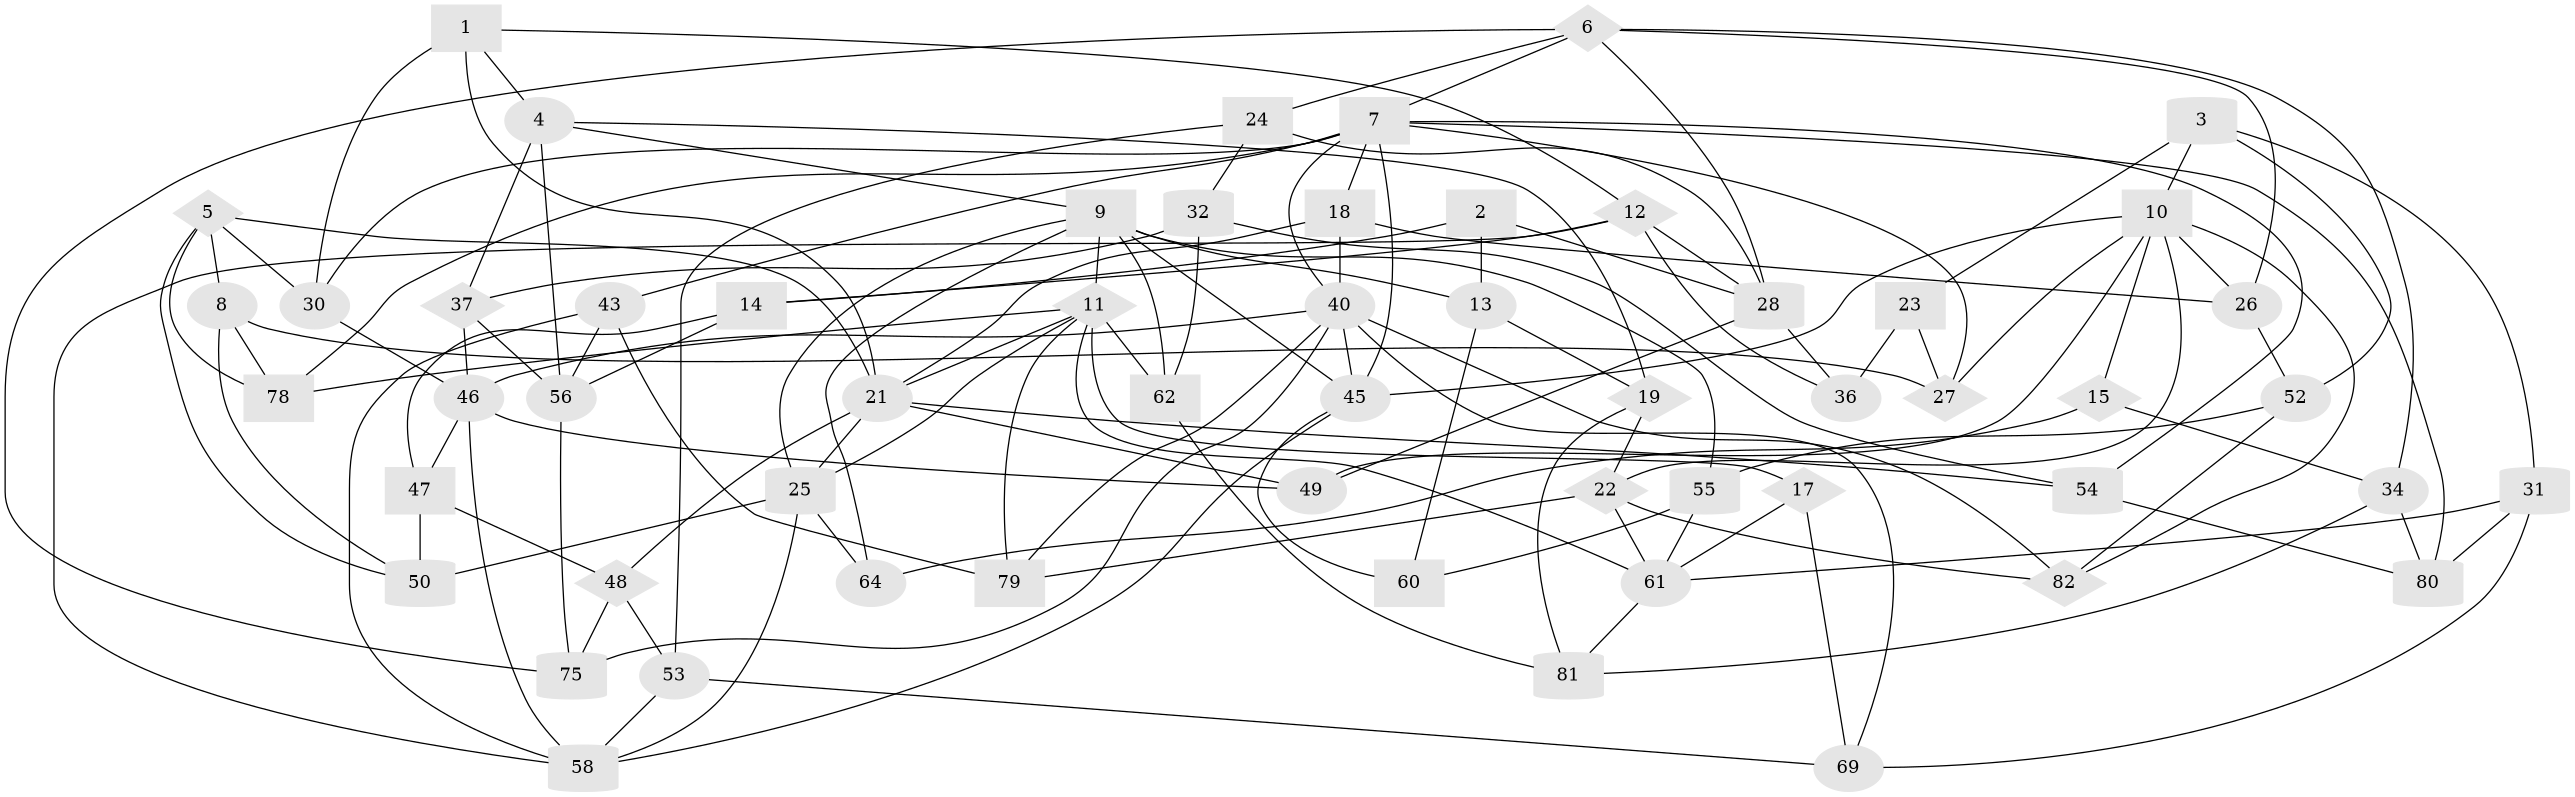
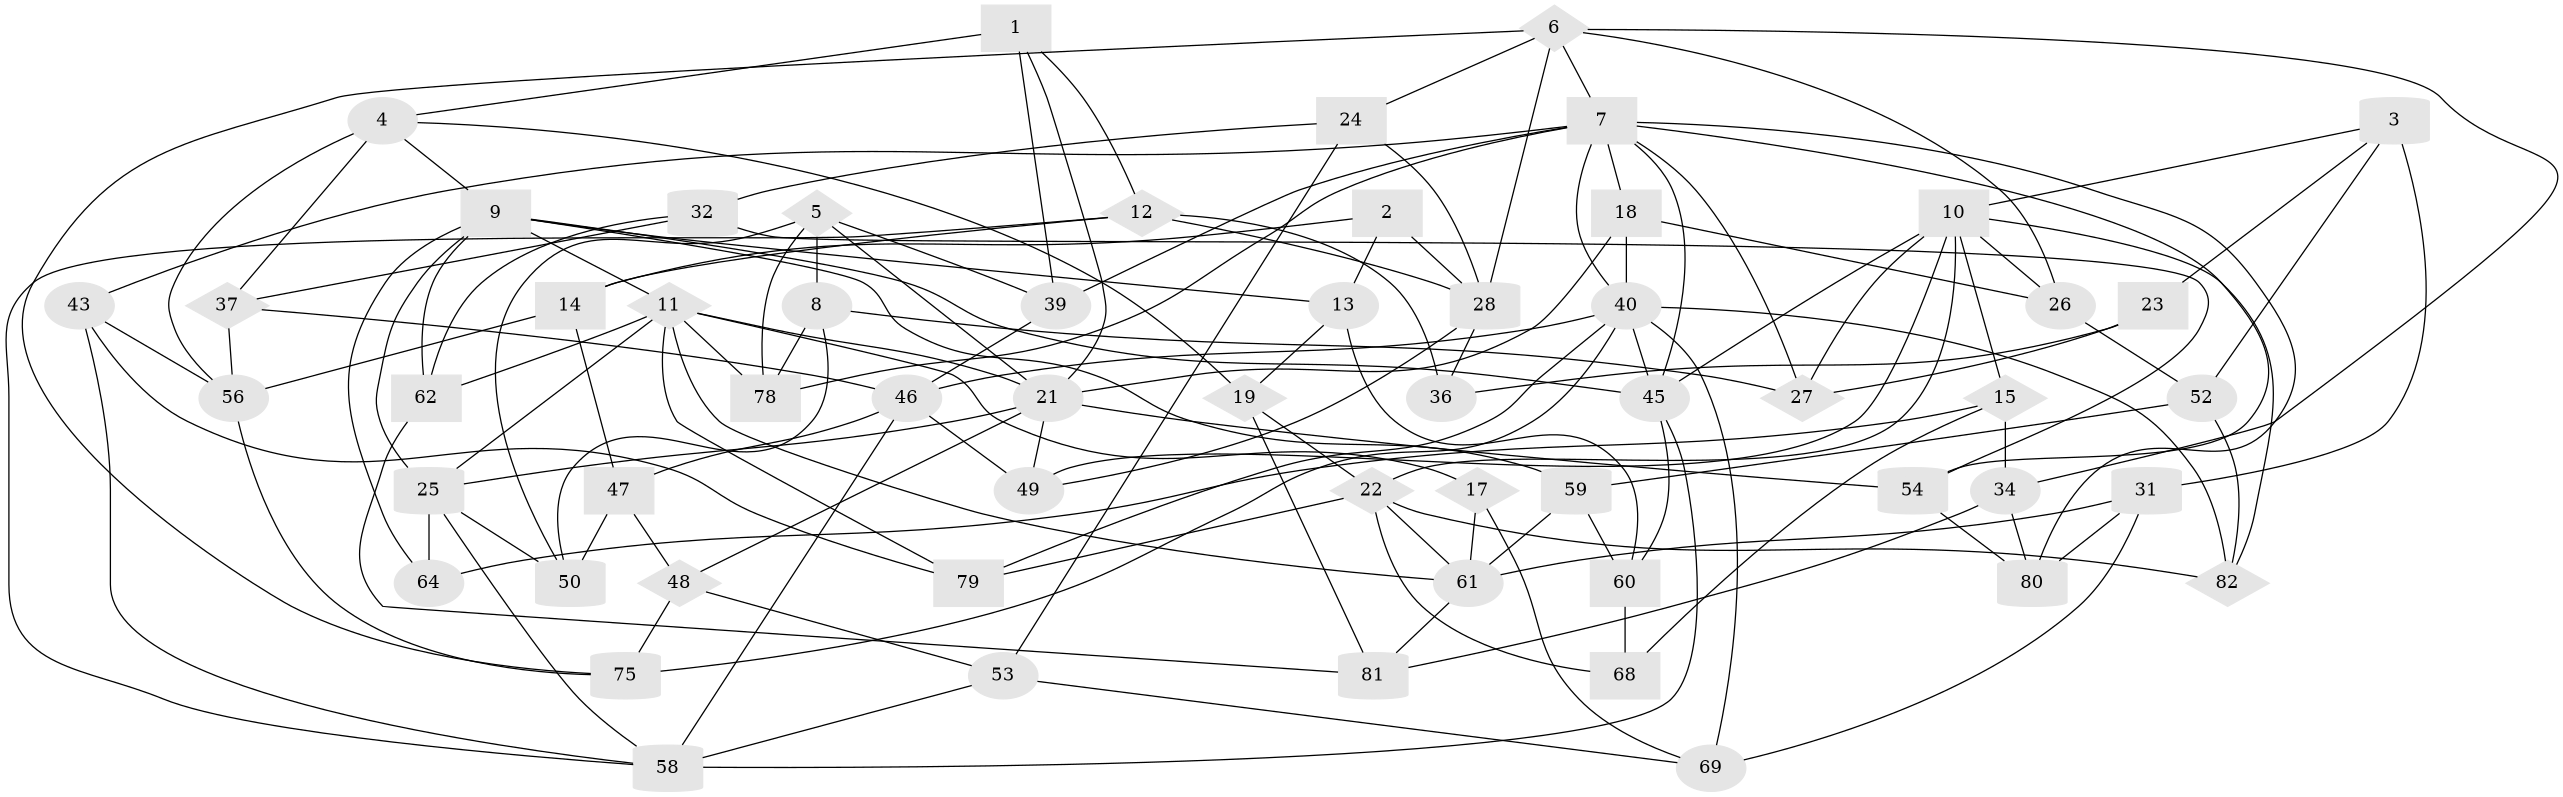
node "30": label "30" -> "39"
node "55": label "55" -> "59"
node "68": added
